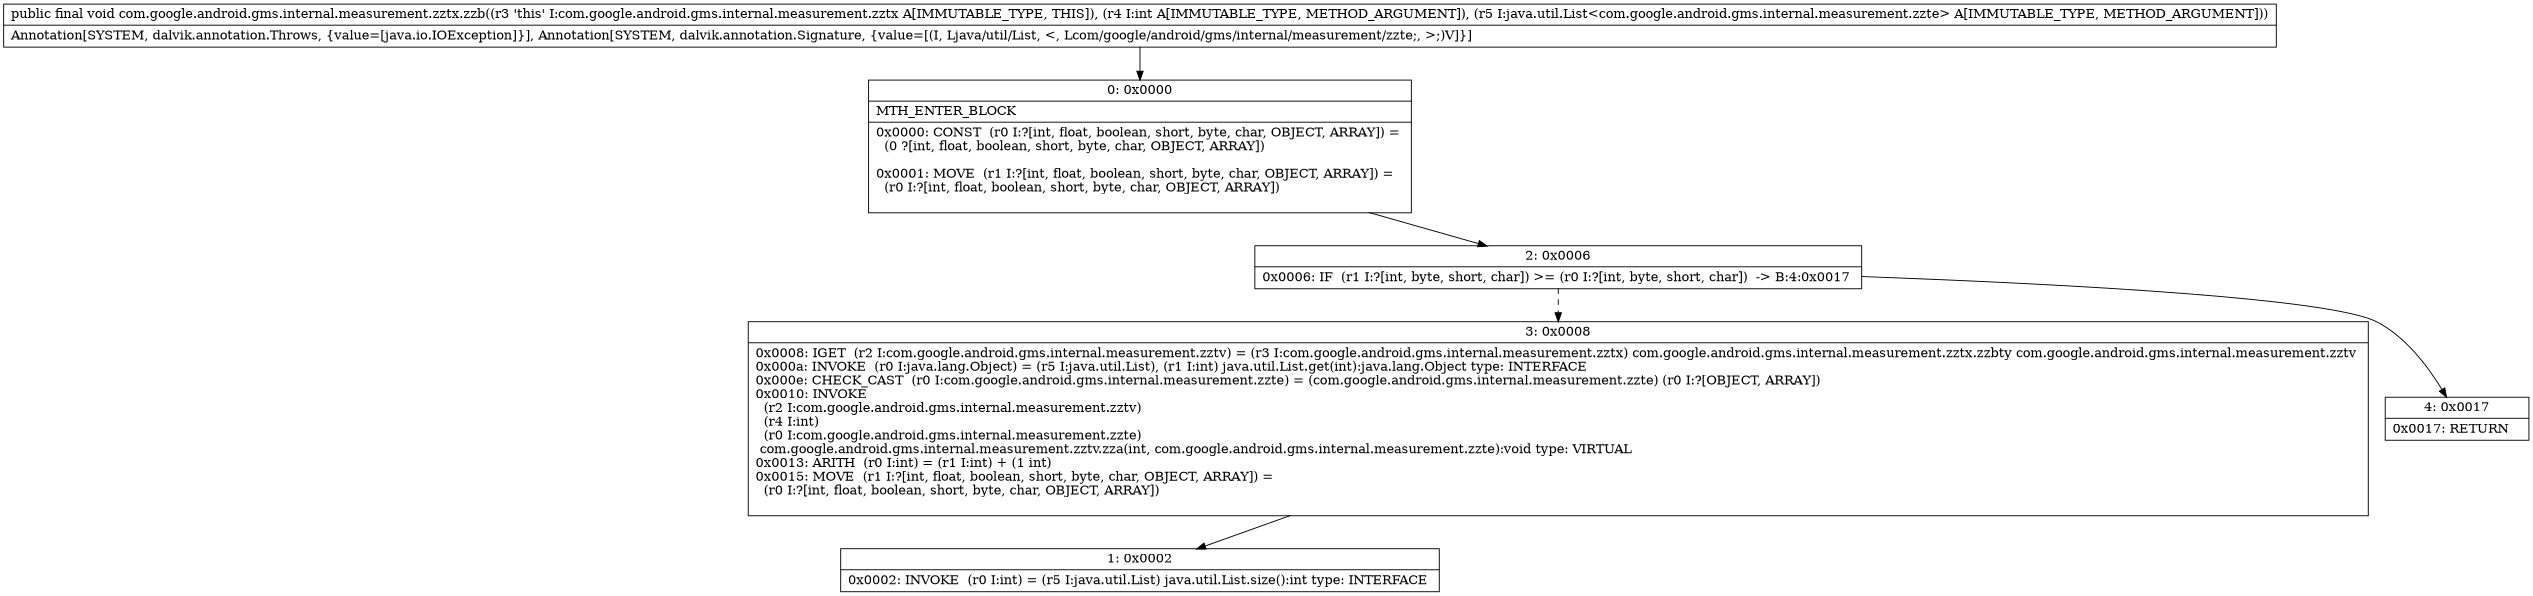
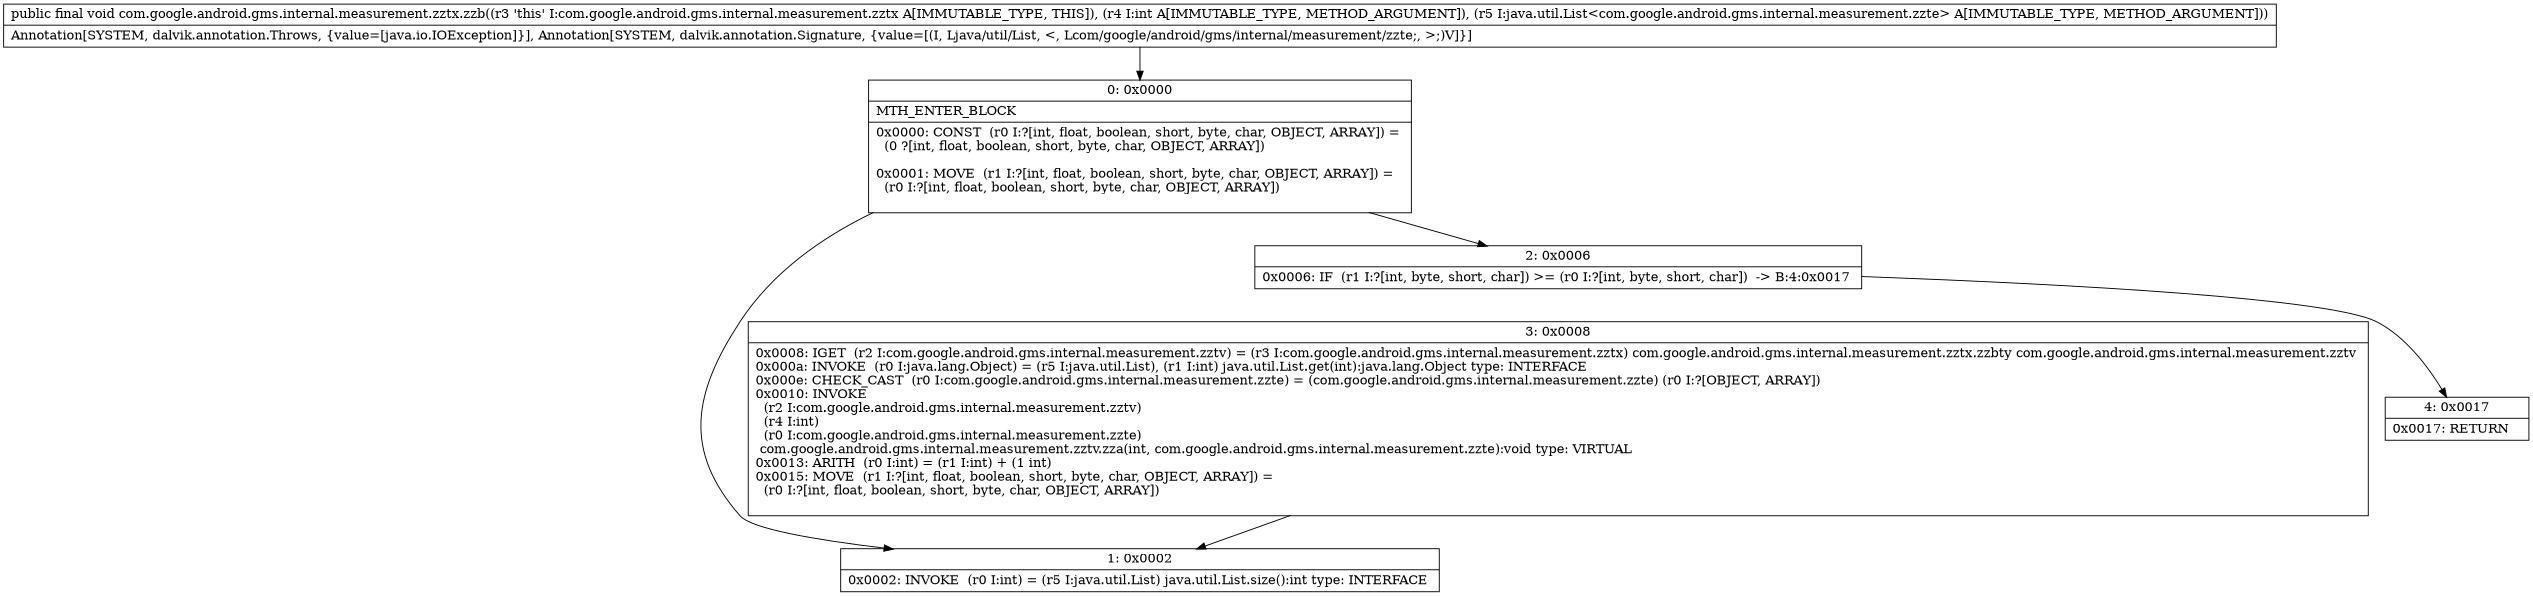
edge "2: 0x0006" -> "3: 0x0008": removed
edge "0: 0x0000" -> "1: 0x0002": added
